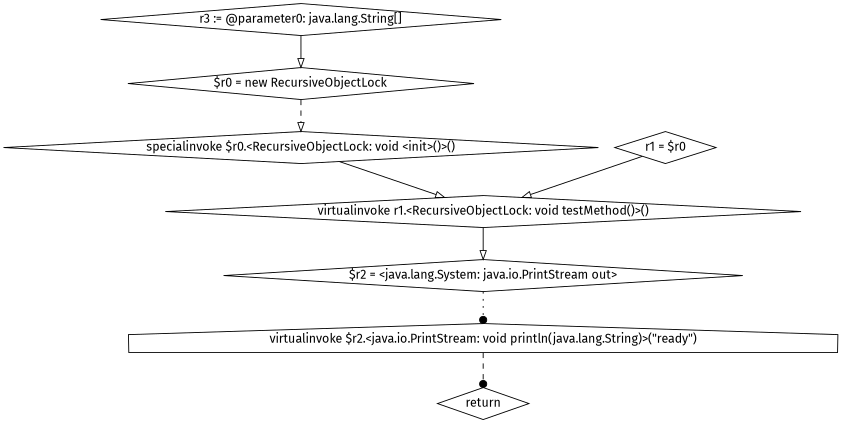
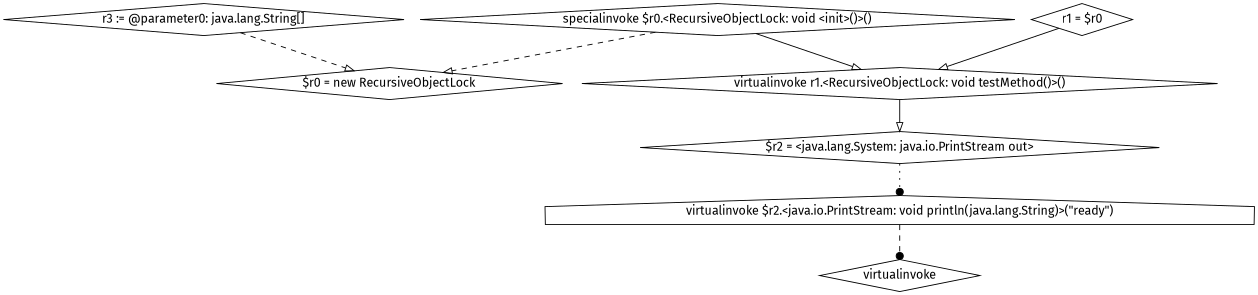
edge "r3 := @parameter0: java.lang.String[]" -> "$r0 = new RecursiveObjectLock": style solid -> dashed
edge "$r0 = new RecursiveObjectLock" -> "specialinvoke $r0.<RecursiveObjectLock: void <init>()>()": reversed
node "return": label "return" -> "virtualinvoke"
